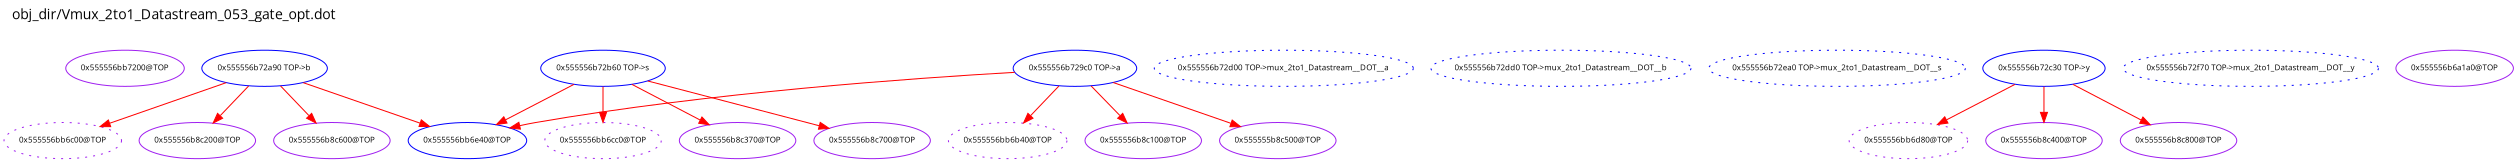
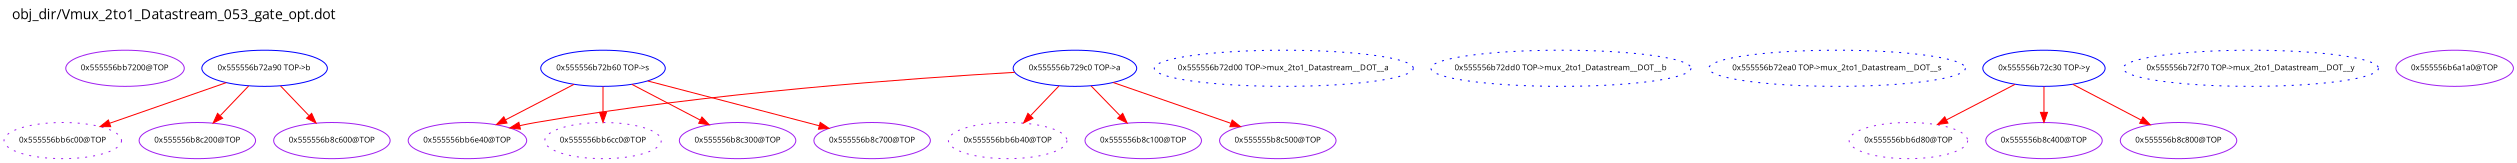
edge "0x555556b72a90 TOP->b" -> "0x555556bb6e40@TOP": removed
node "0x555556bb6e40@TOP": color blue -> purple
node "0x555556b8c370@TOP": label "0x555556b8c370@TOP" -> "0x555556b8c300@TOP"
